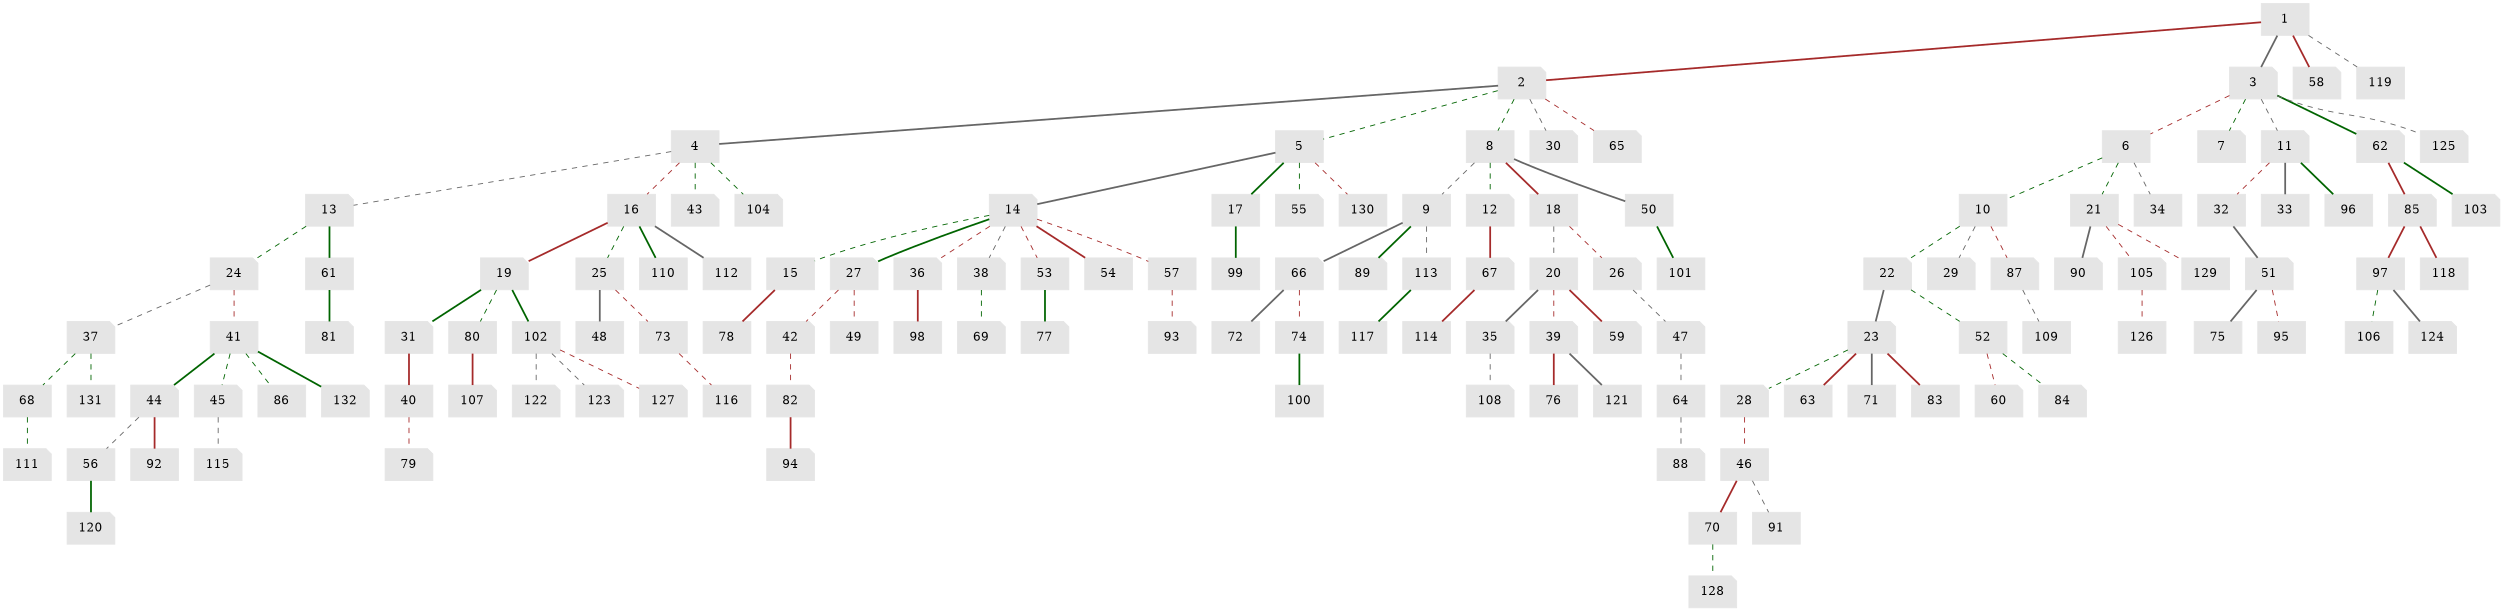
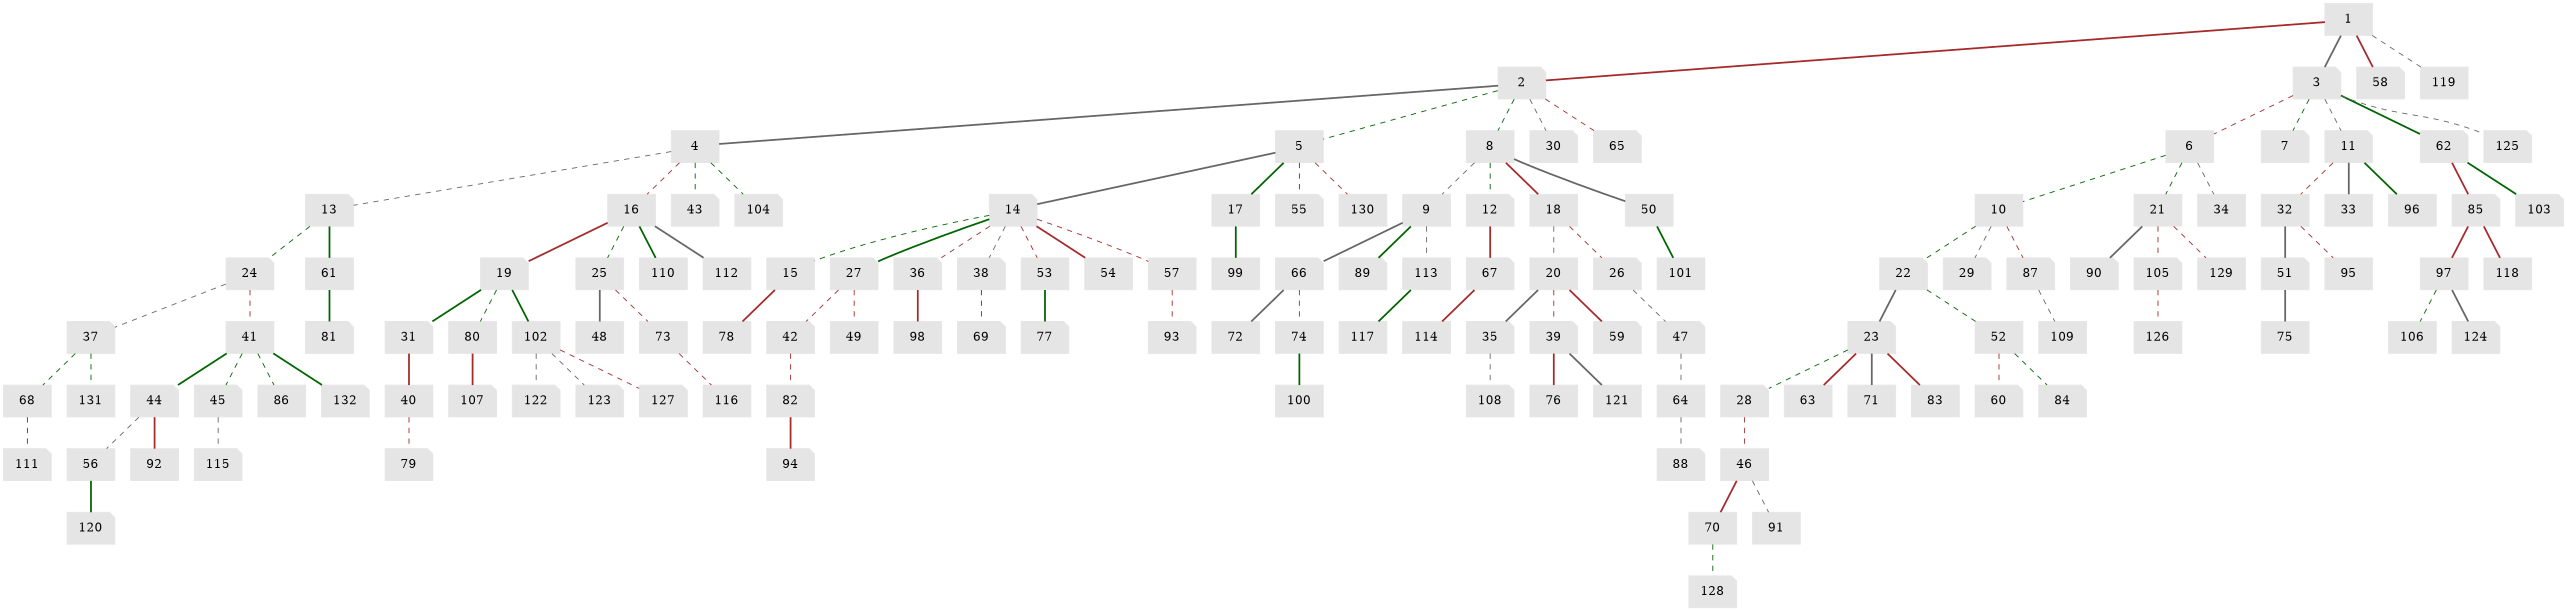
edge "51" -- "95": now "32" -- "95"
